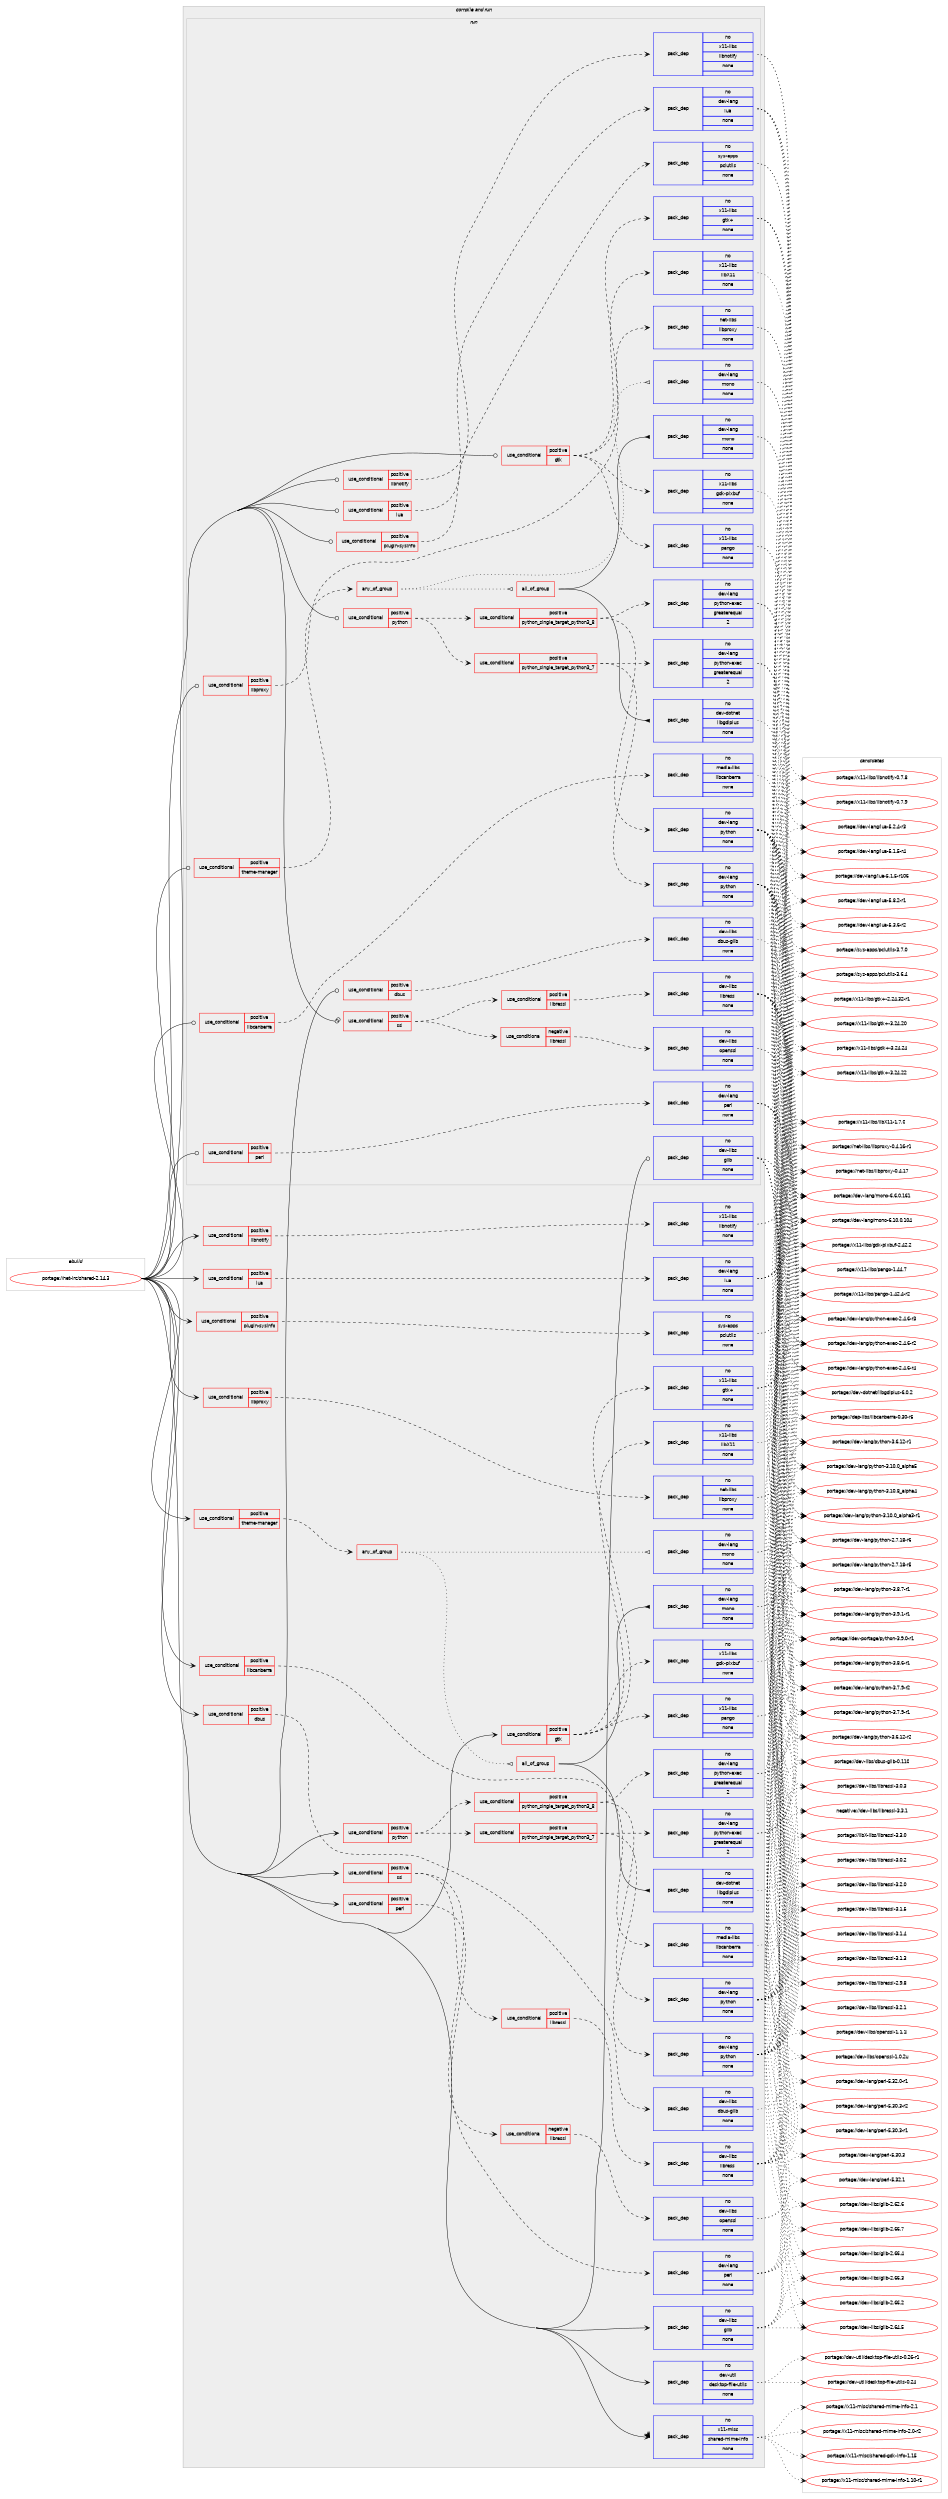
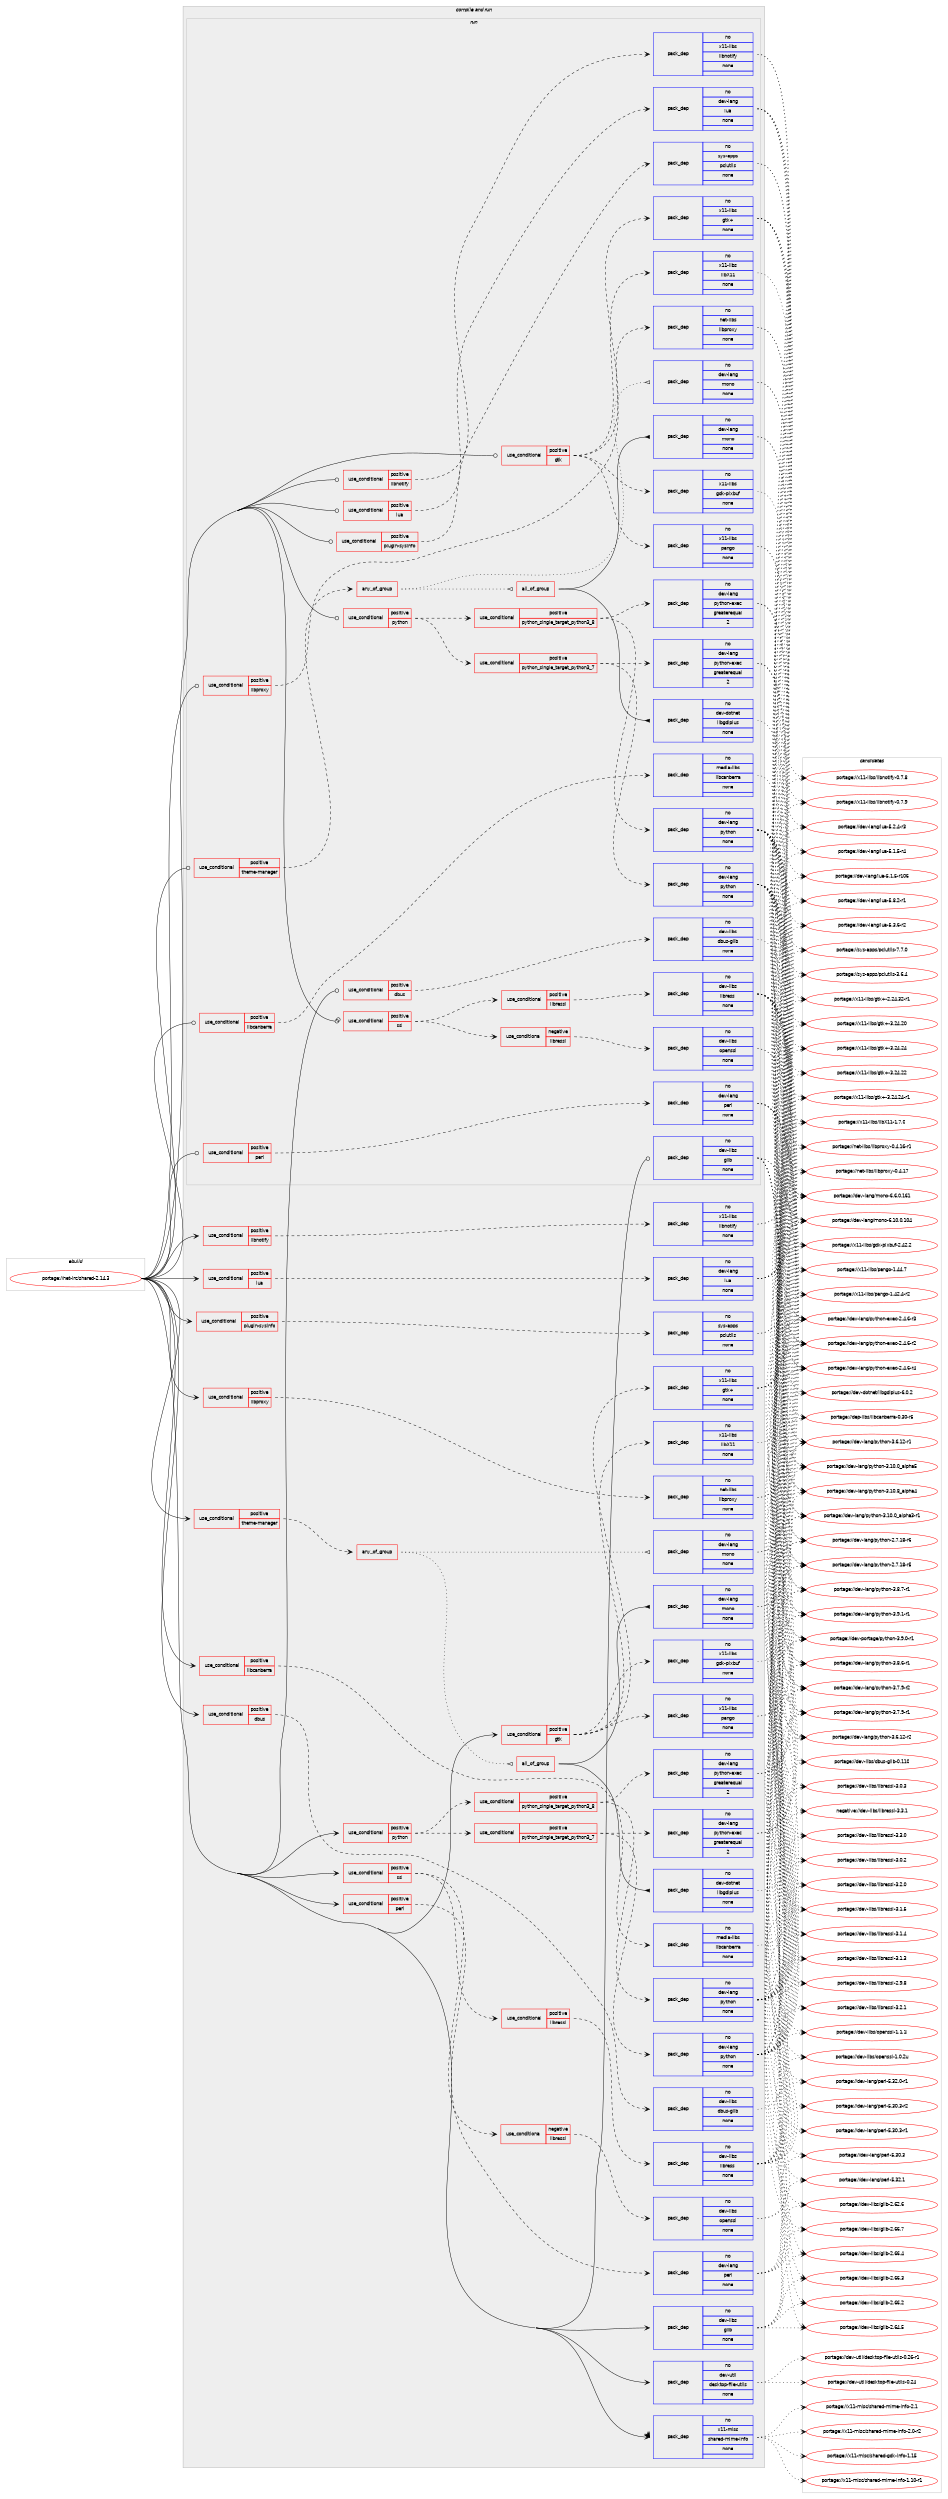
node "portage://sys-apps/pciutils-3.7.0": label "portage://sys-apps/pciutils-3.7.0" -> "portage://sys-apps/pciutils-7.7.0"
node "portage://x11-libs/gdk+-3.24.24": label "portage://x11-libs/gdk+-3.24.24" -> "portage://x11-libs/gtk+-3.24.24"
node "portage://x11-libs/gtk+-3.24.24-r1": added
node "portage://libX-libs/libressl-3.3.0": label "portage://libX-libs/libressl-3.3.0" -> "portage://dev-libs/libressl-3.3.0"
